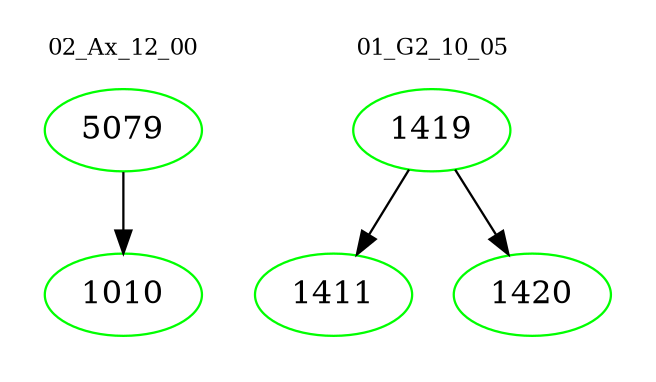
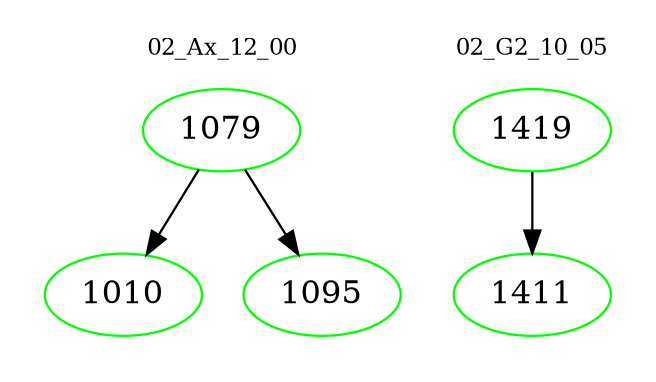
cluster "01_G2_10_05": label "01_G2_10_05" -> "02_G2_10_05"
node "5079": label "5079" -> "1079"
node "1095": added
node "1420": removed
